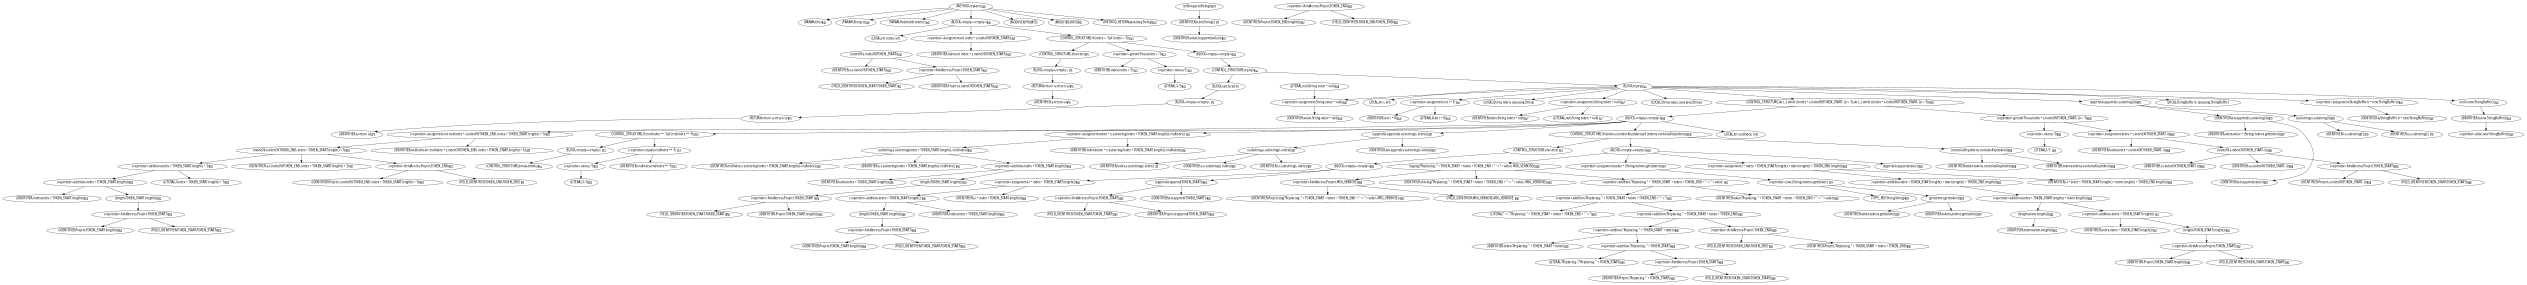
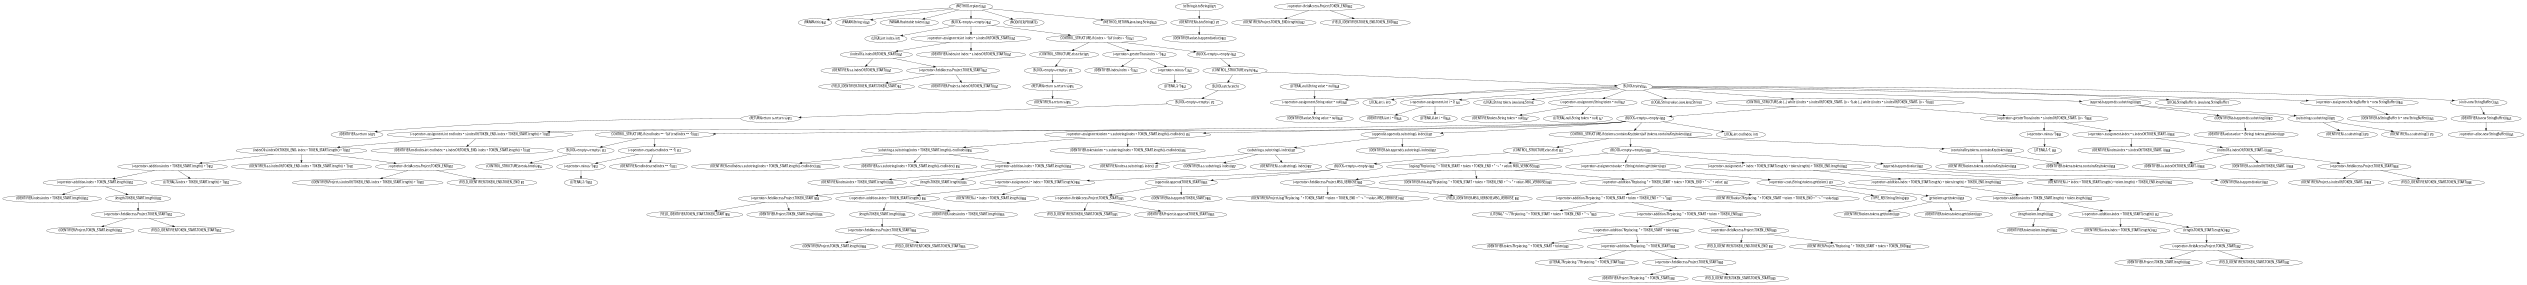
node "(MODIFIER,VIRTUAL)": removed
edge "(<operator>.assignment,int index = s.indexOf(TOKEN_START))" -> "(indexOf,s.indexOf(TOKEN_START))": added
edge "(IDENTIFIER,b,b.append(s.substring(i)))" -> "(IDENTIFIER,b,b.append(value))": now "(append,b.append(value))" -> "(IDENTIFIER,b,b.append(value))"
